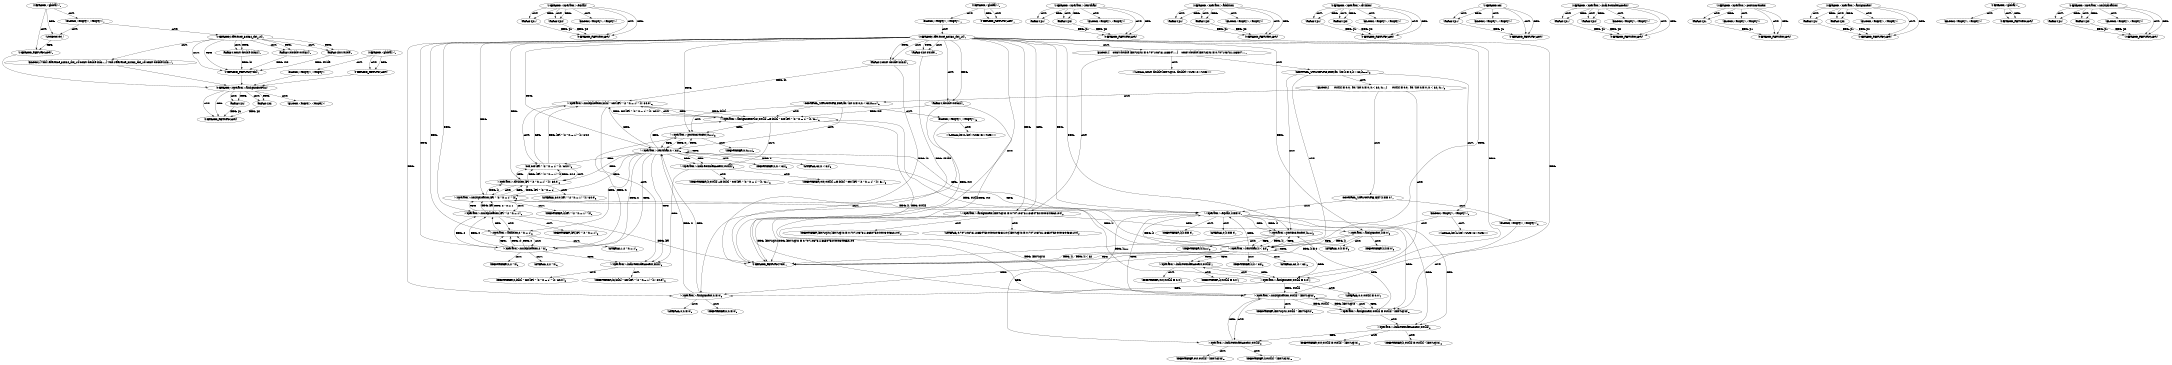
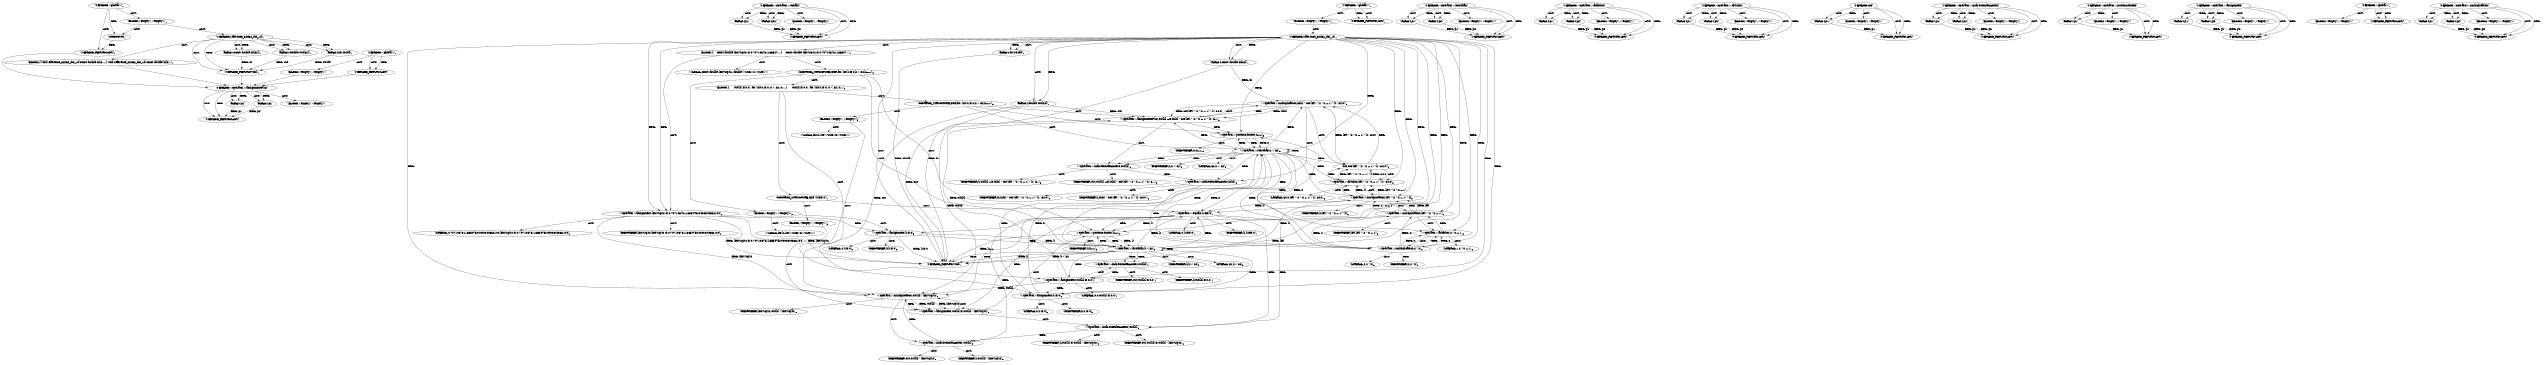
edge "(<operator>.lessThan,n < 32)" -> "(<operator>.postIncrement,n++)": label "DDG: " -> "CDG: "
edge "(<operator>.lessThan,n < 32)" -> "(LITERAL,32,n < 32)": label "DDG: 2" -> "AST: "
edge "(<operator>.multiplication,2 * n)" -> "(IDENTIFIER,n,2 * n)": label "AST: " -> "CFG: "
edge "(<operator>.multiplication,2 * n)" -> "(<operator>.indirectIndexAccess,in[n])": reversed
edge "(<operator>.assignment,out[k] = out[k] * kInvSqrt2)" -> "(<operator>.postIncrement,k++)": label "CFG: " -> "AST: "
